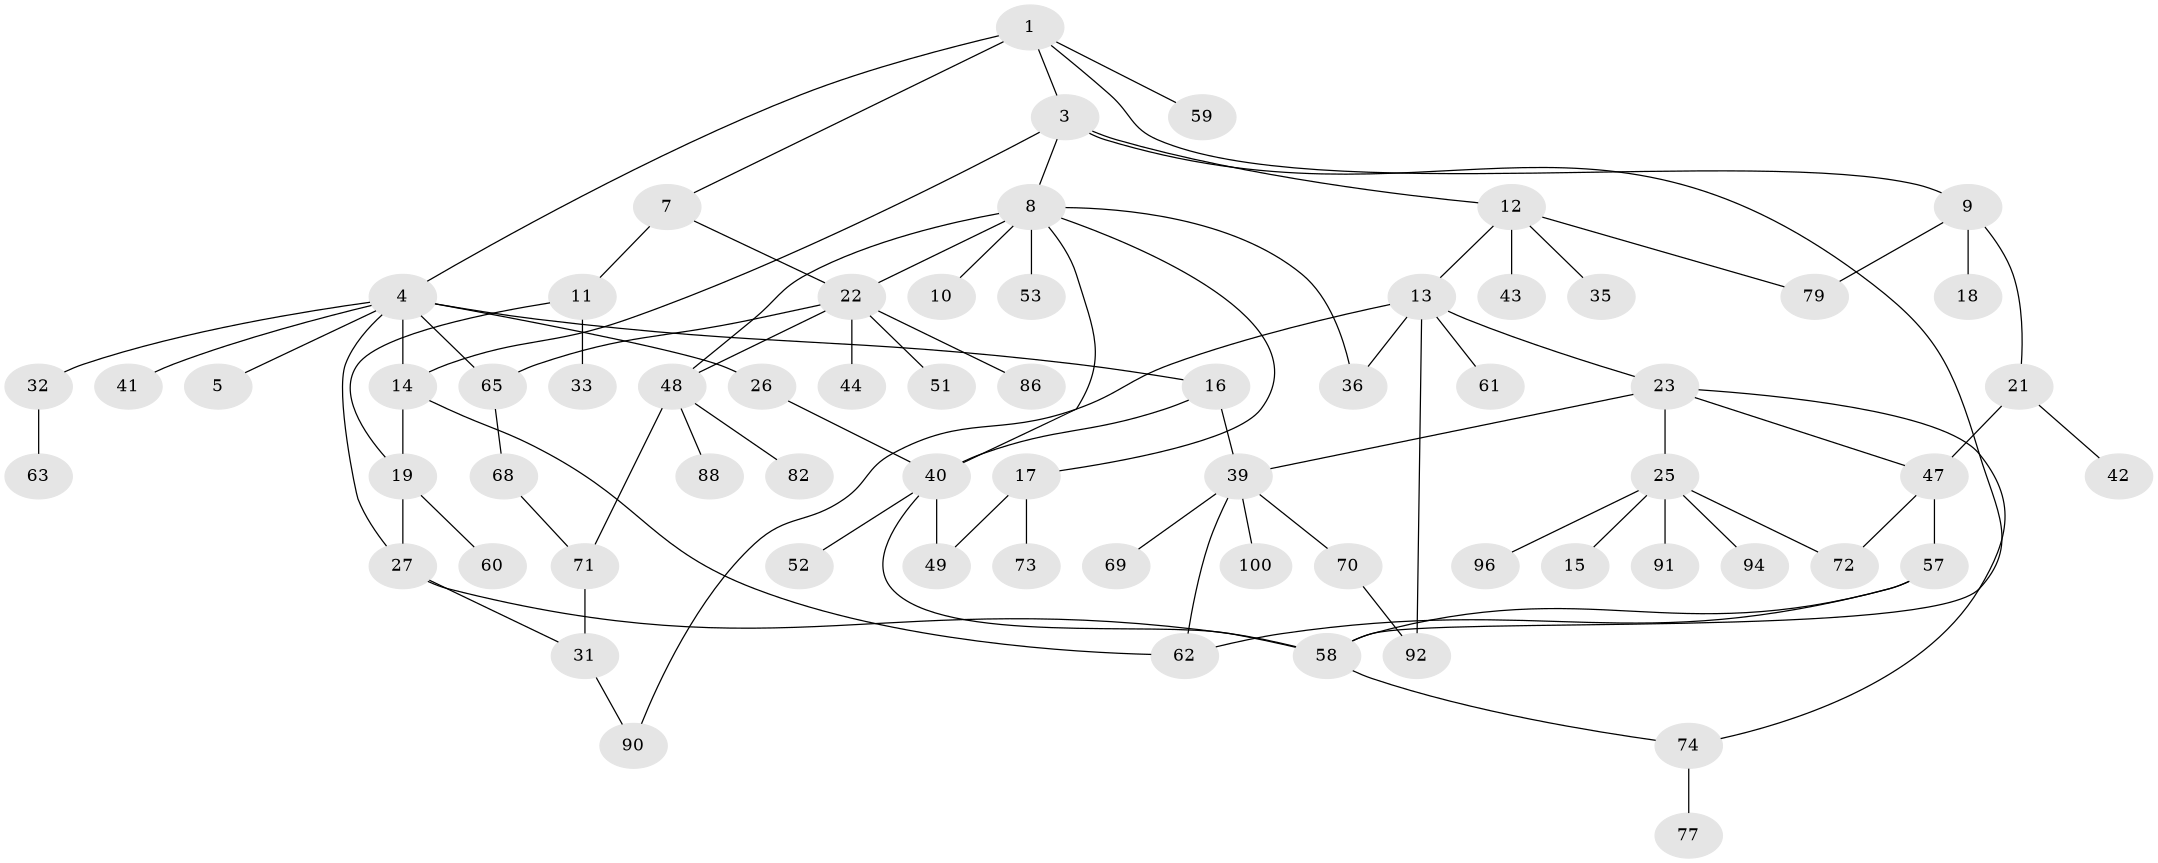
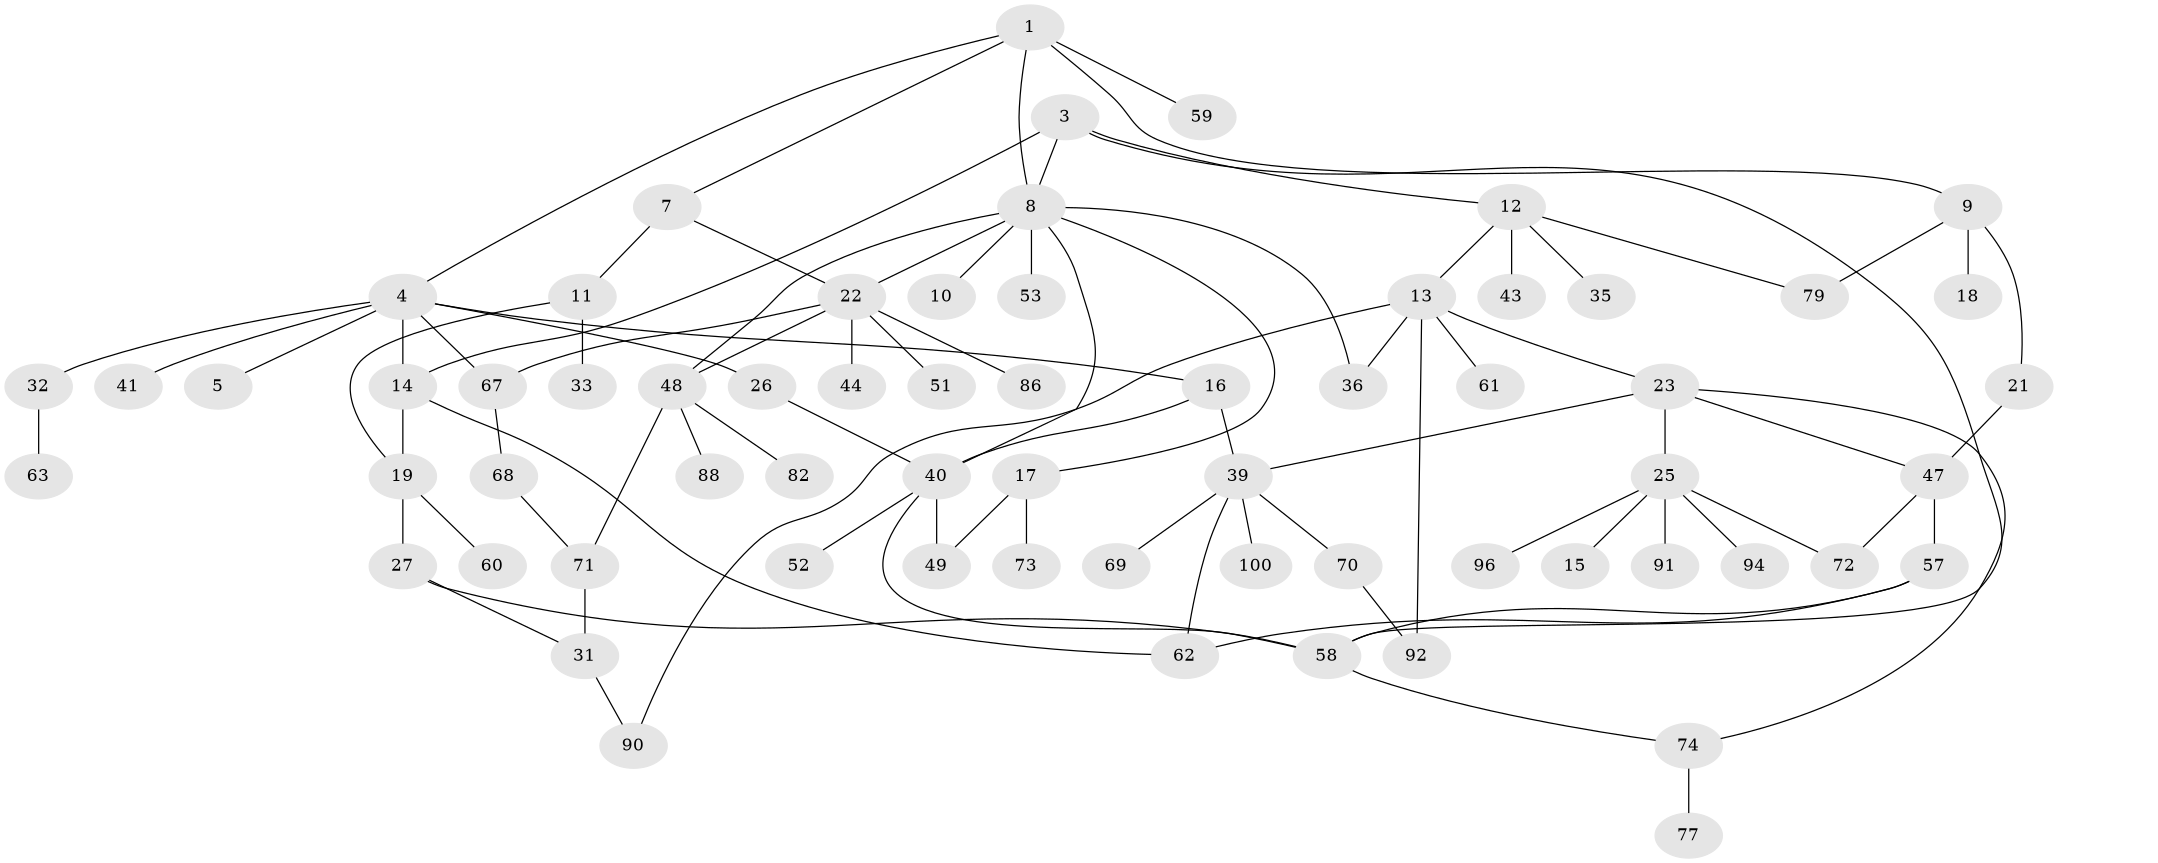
edge "1" -- "3": now "1" -- "8"
node "65": label "65" -> "67"
edge "4" -- "27": removed
node "42": removed
